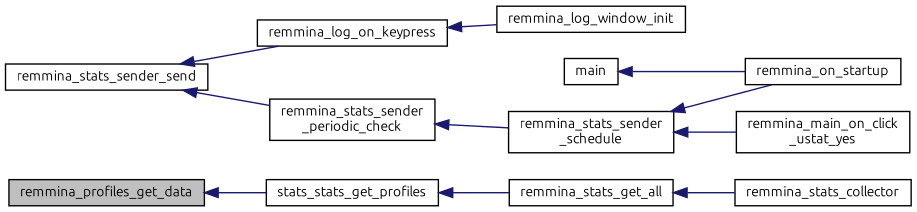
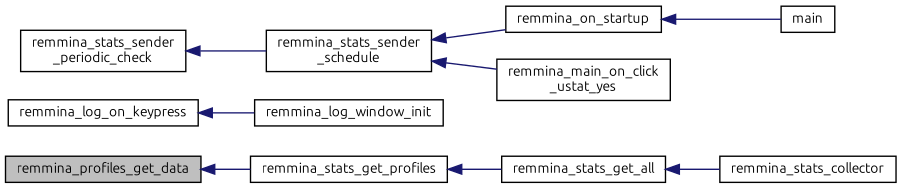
edge "remmina_on_startup" -> "main": reversed
node "remmina_stats_sender_send": removed
node "stats_stats_get_profiles": label "stats_stats_get_profiles" -> "remmina_stats_get_profiles"
